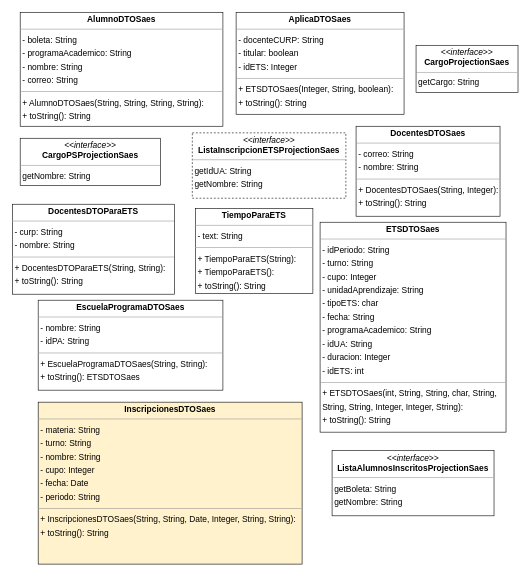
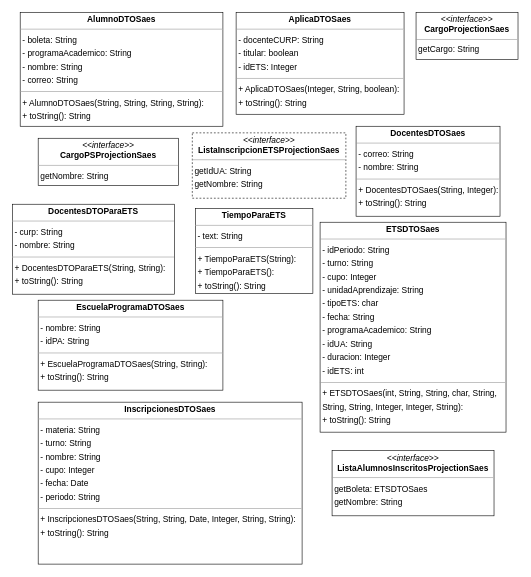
node "AplicaDTOSaes - docenteCURP: String - titular: boolean - idETS: Integer + ETSDTOSaes(Integer, String, boolean): + toString(): String": label "AplicaDTOSaes - docenteCURP: String - titular: boolean - idETS: Integer + ETSDTOSaes(Integer, String, boolean): + toString(): String" -> "AplicaDTOSaes - docenteCURP: String - titular: boolean - idETS: Integer + AplicaDTOSaes(Integer, String, boolean): + toString(): String"
node "<<interface>> CargoProjectionSaes getCargo: String": moved (467, 69) -> (467, 36)
node "<<interface>> CargoPSProjectionSaes getNombre: String": moved (90, 162) -> (108, 162)
node "EscuelaProgramaDTOSaes - nombre: String - idPA: String + EscuelaProgramaDTOSaes(String, String): + toString(): ETSDTOSaes": label "EscuelaProgramaDTOSaes - nombre: String - idPA: String + EscuelaProgramaDTOSaes(String, String): + toString(): ETSDTOSaes" -> "EscuelaProgramaDTOSaes - nombre: String - idPA: String + EscuelaProgramaDTOSaes(String, String): + toString(): String"
node "<<interface>> ListaAlumnosInscritosProjectionSaes getBoleta: String getNombre: String": label "<<interface>> ListaAlumnosInscritosProjectionSaes getBoleta: String getNombre: String" -> "<<interface>> ListaAlumnosInscritosProjectionSaes getBoleta: ETSDTOSaes getNombre: String"
node "InscripcionesDTOSaes - materia: String - turno: String - nombre: String - cupo: Integer - fecha: Date - periodo: String + InscripcionesDTOSaes(String, String, Date, Integer, String, String): + toString(): String": fillcolor #fff2cc -> #ffffff
